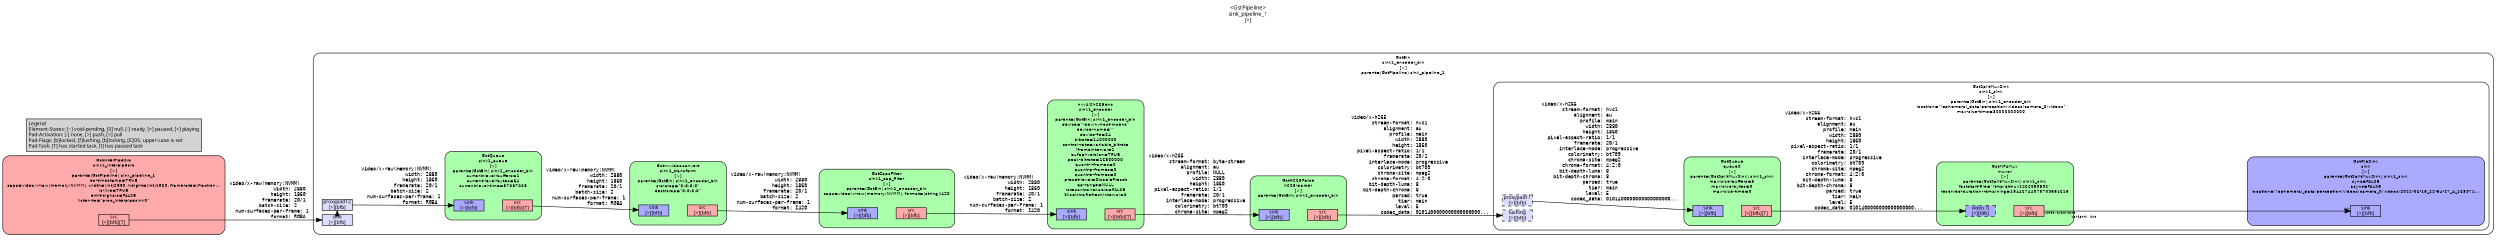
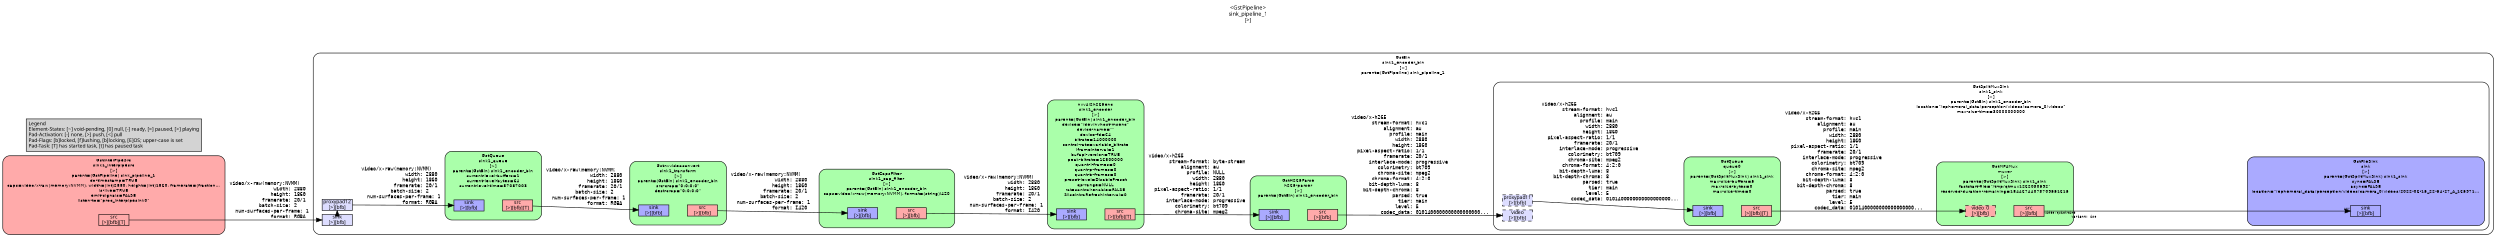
node "video_0 [>][bfb]": fillcolor #aaaaff -> #ffaaaa
node "lushing [>][bfb]": label "lushing [>][bfb]" -> "video [>][bfb]"
